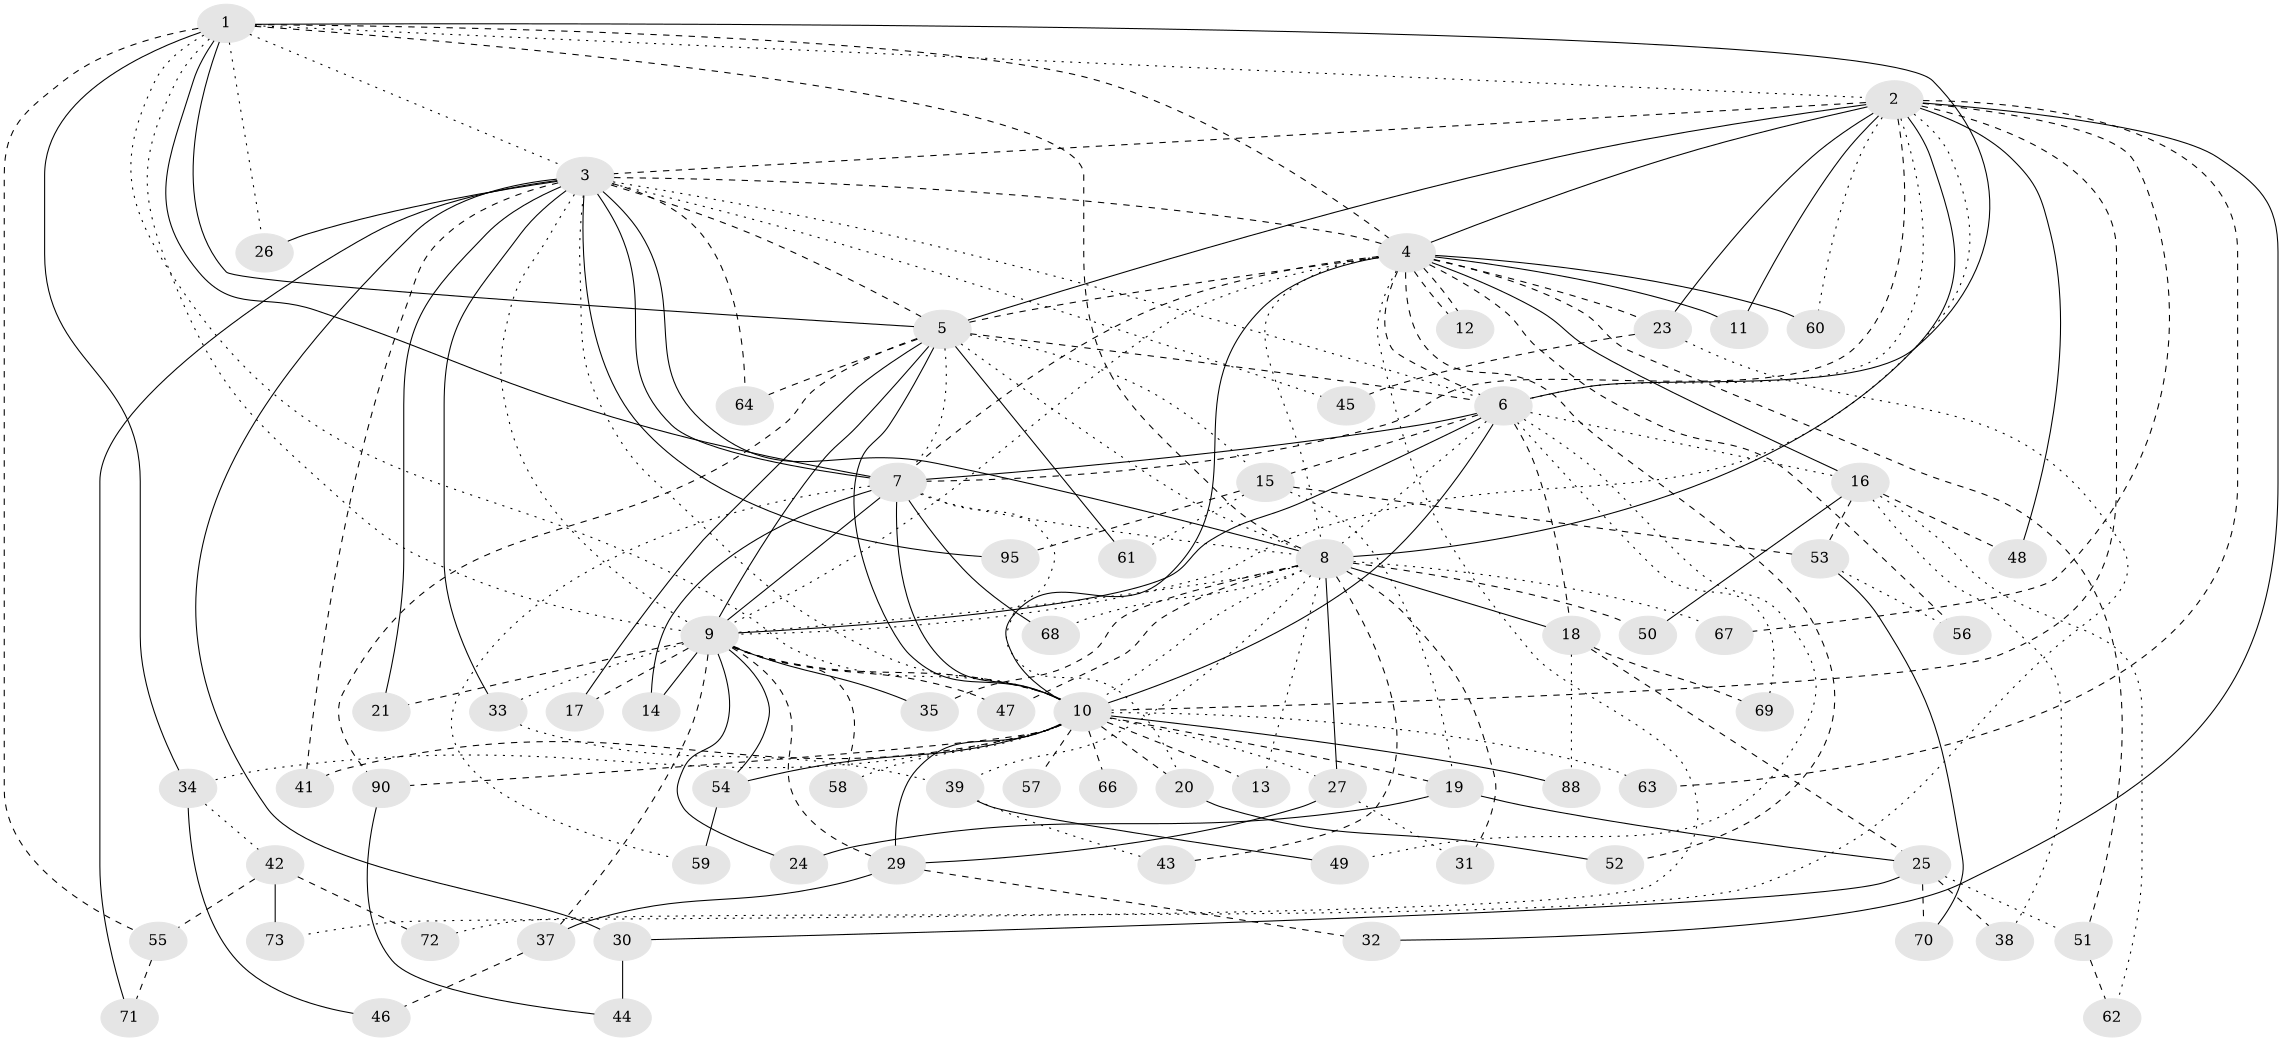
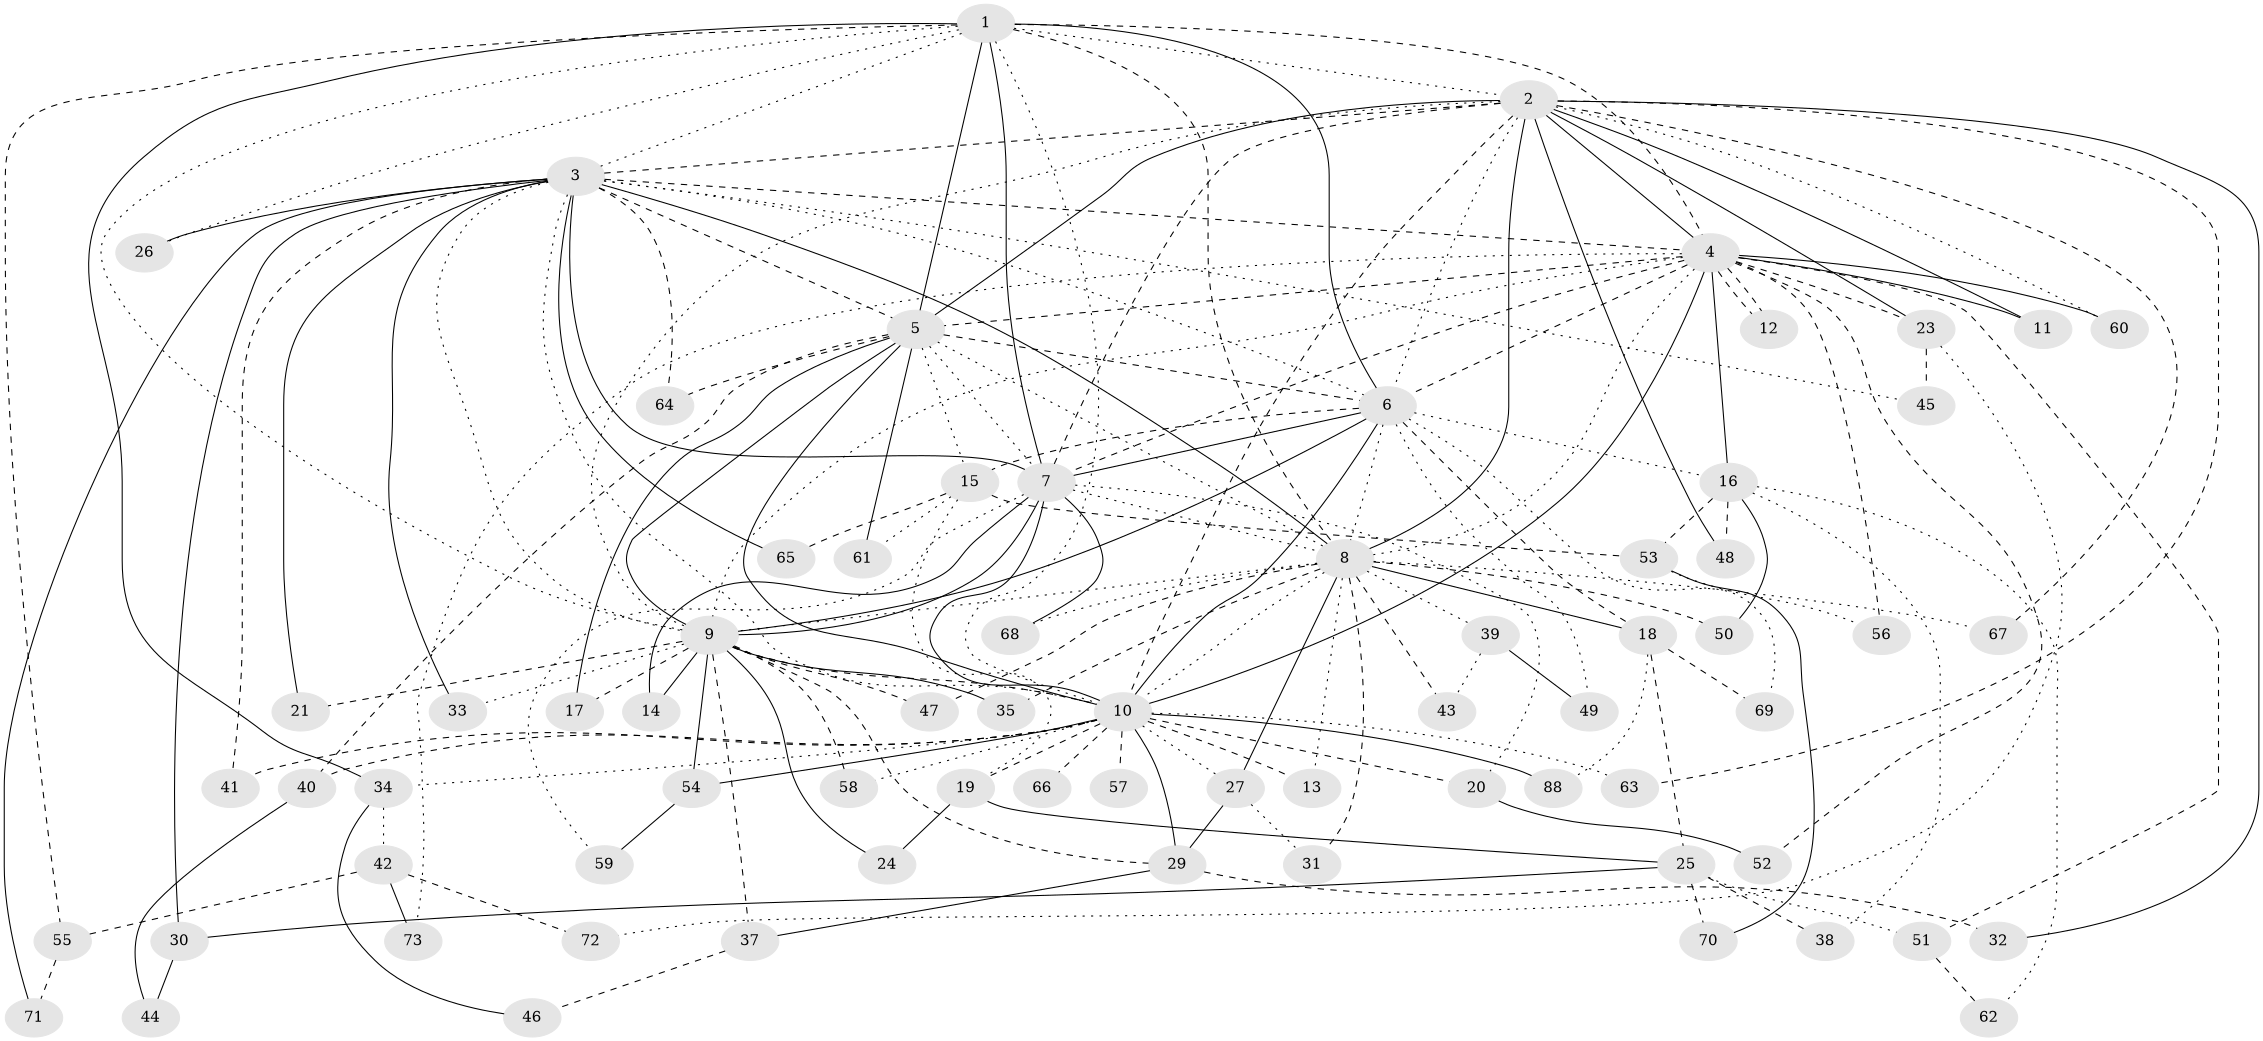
node "95": label "95" -> "65"
edge "33" -- "39": removed
node "90": label "90" -> "40"
